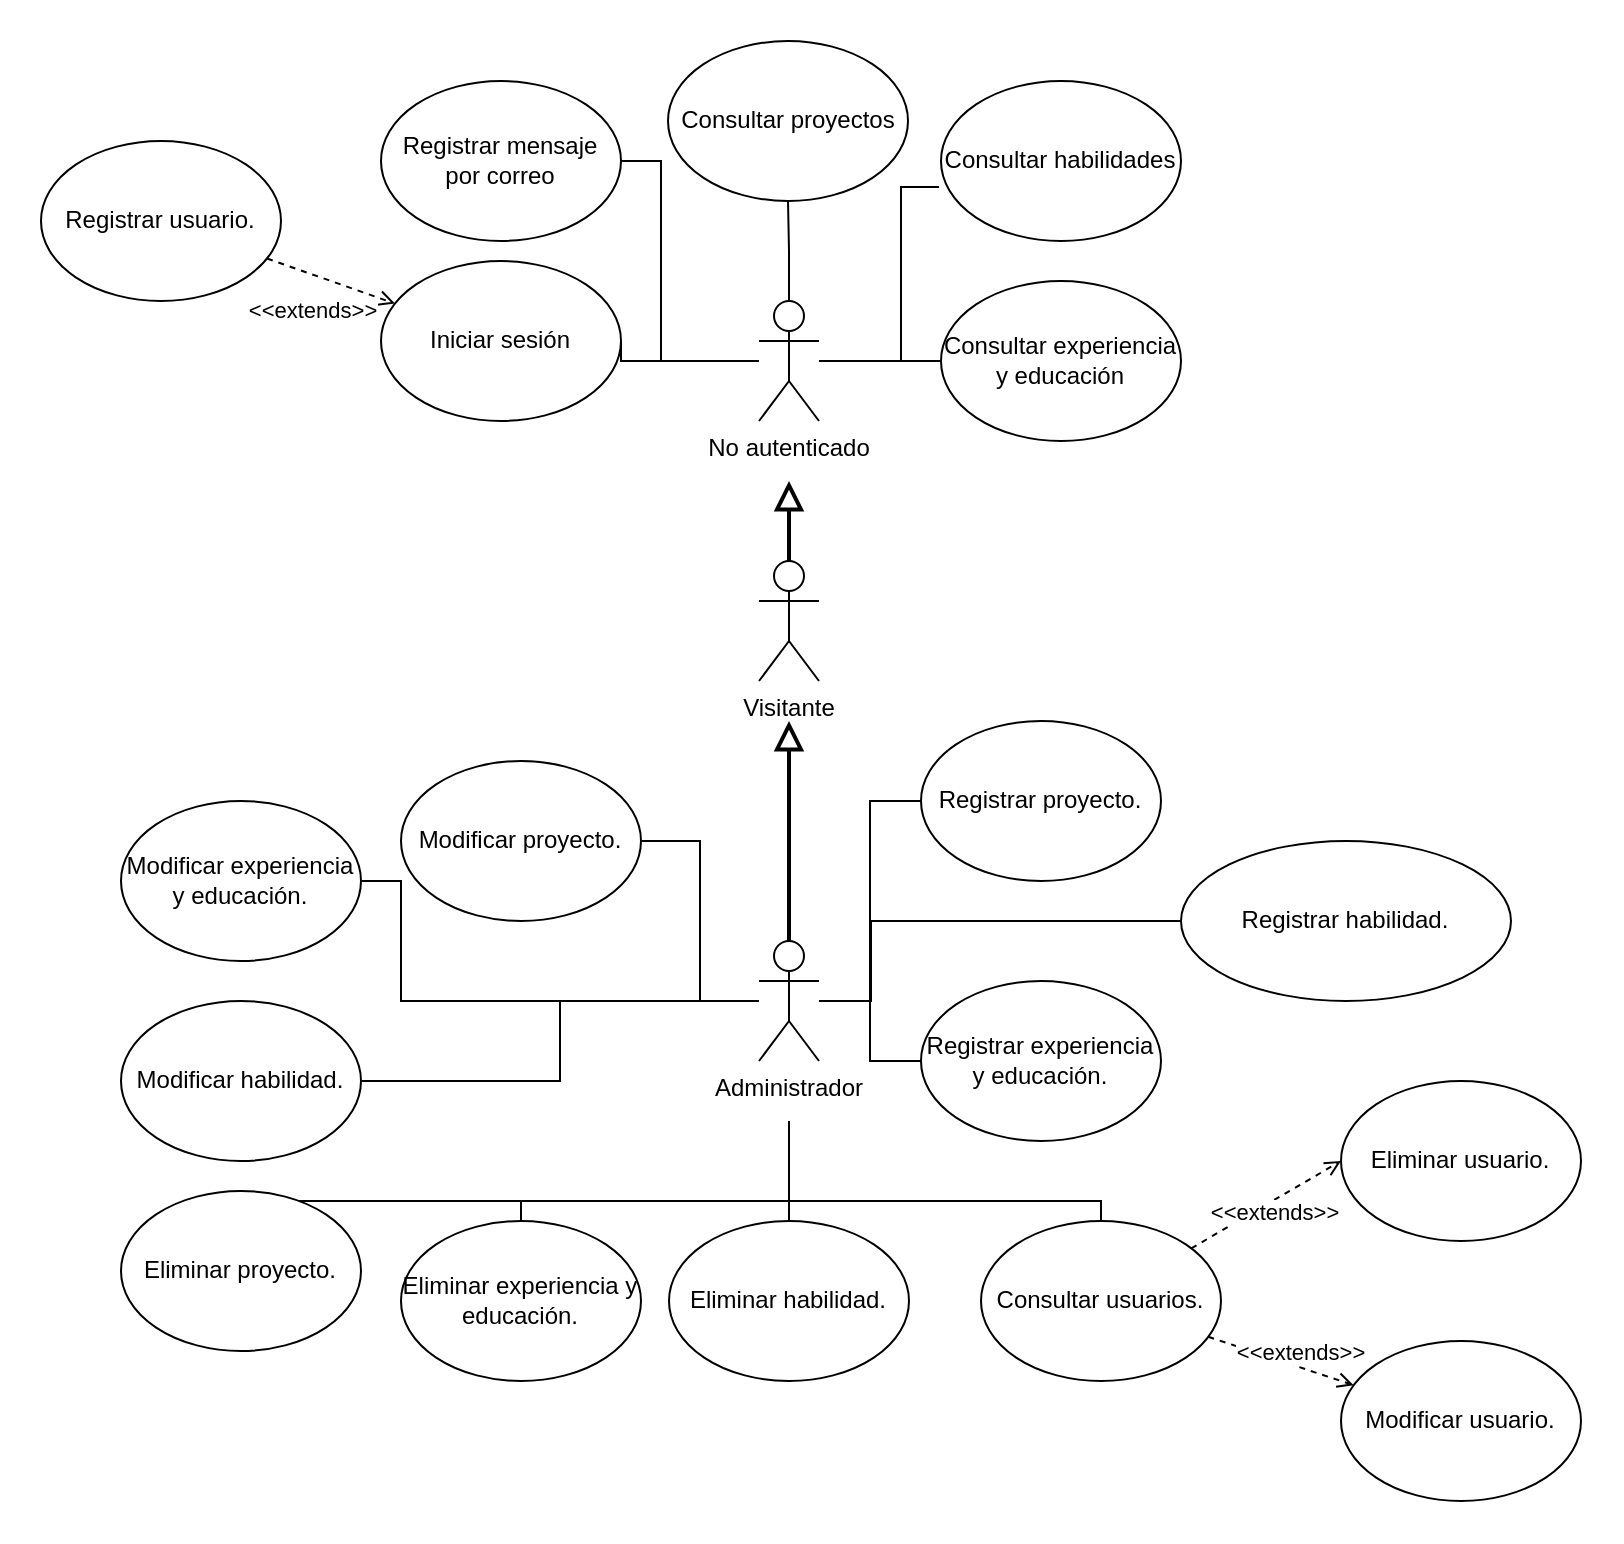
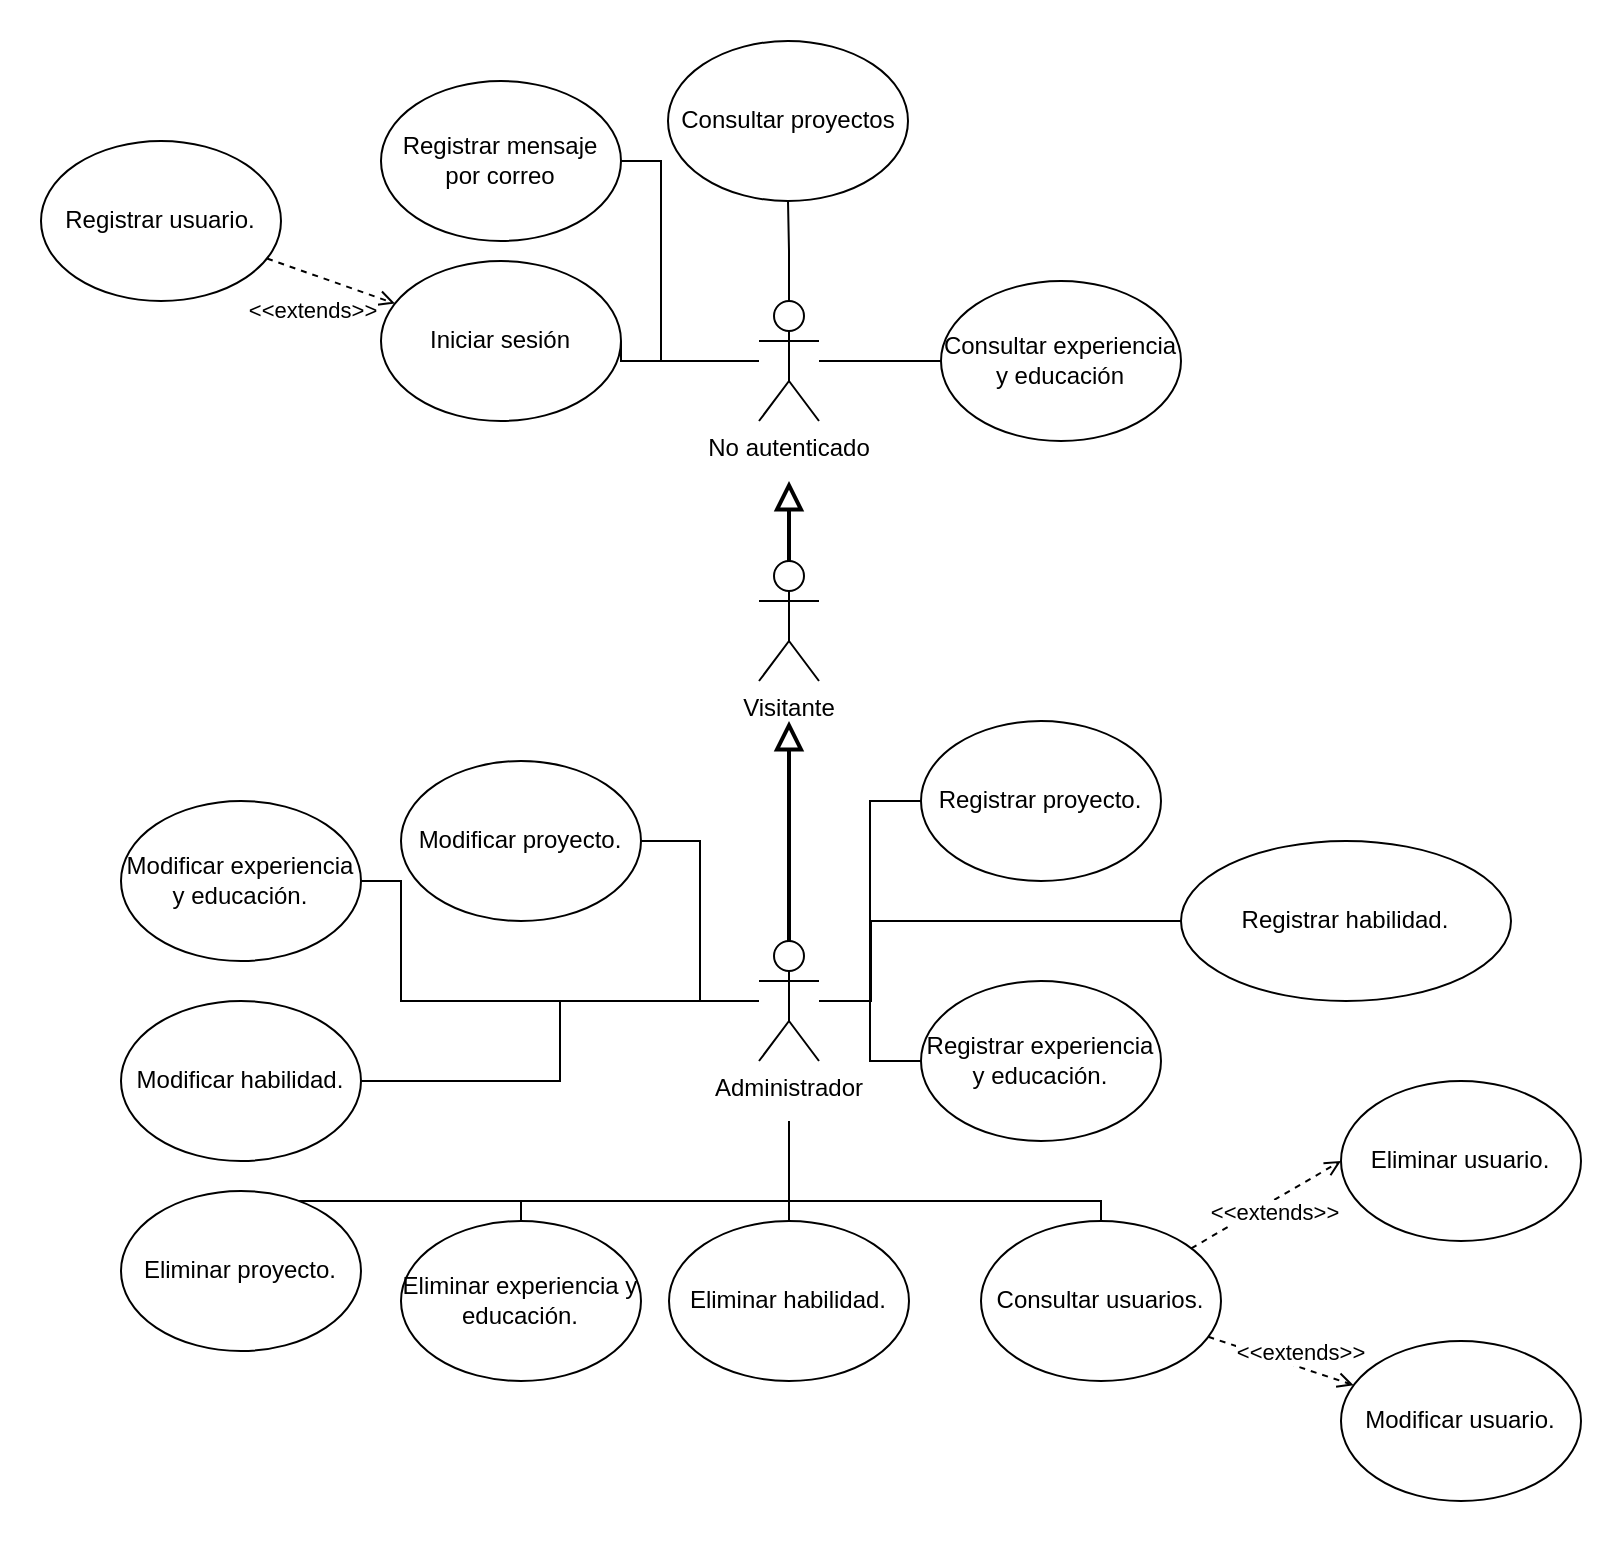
node "Consultar habilidades": removed
edge "Consultar habilidades" -- "No autenticado": removed
